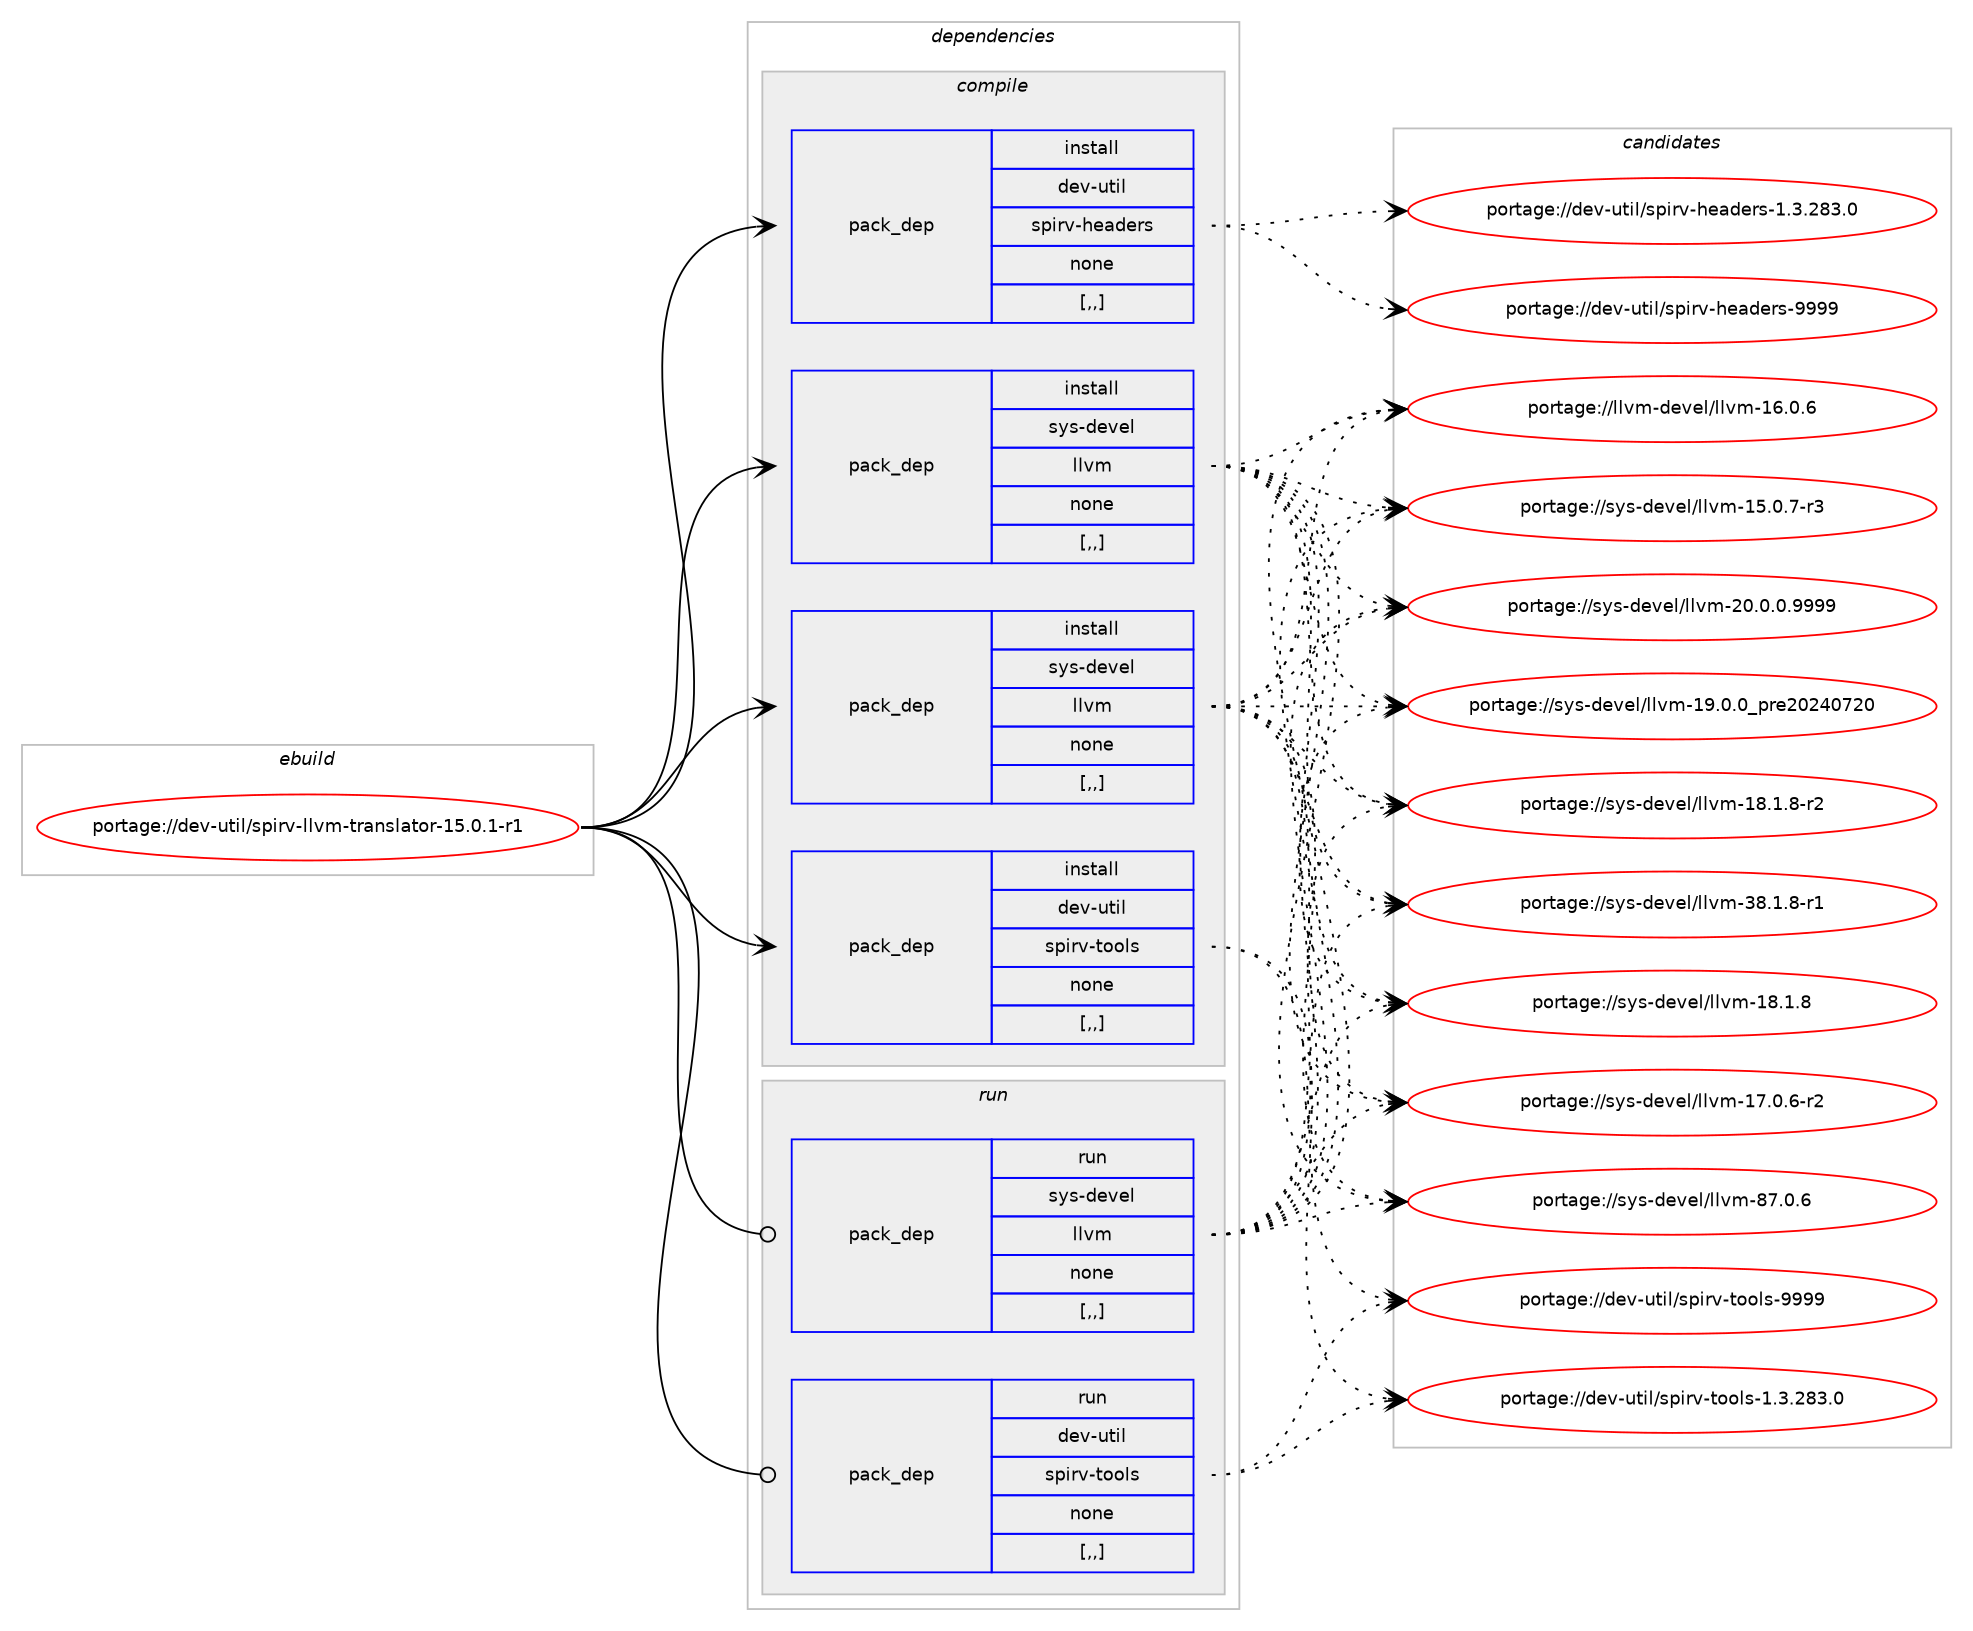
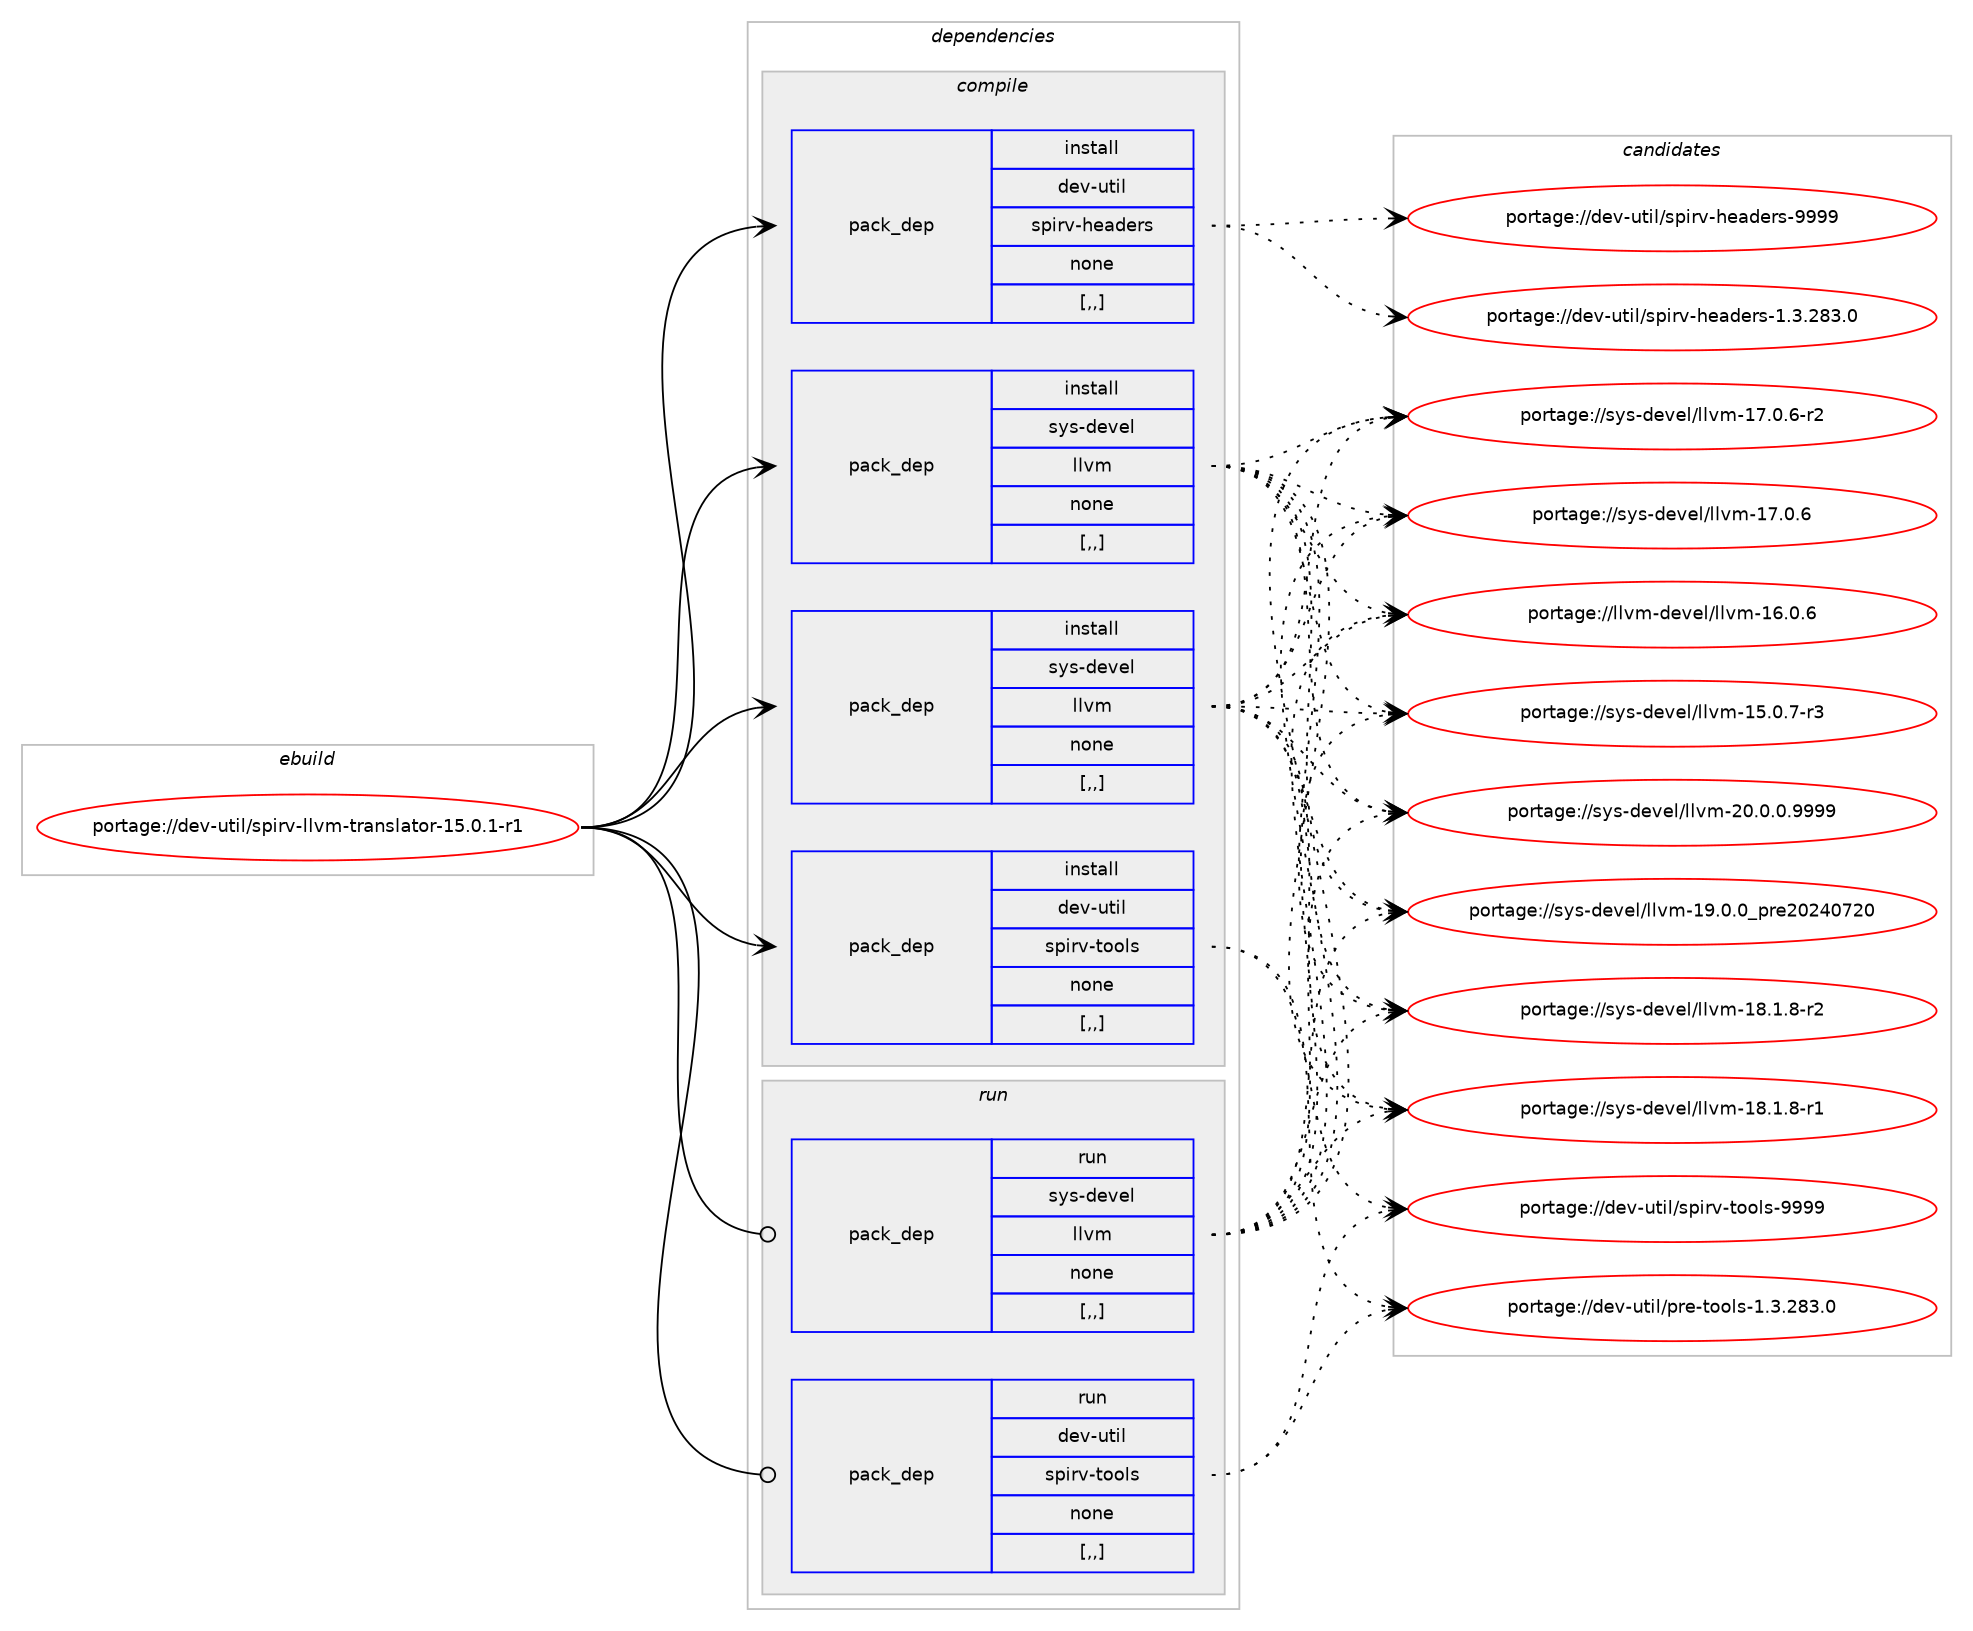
node "portage://sys-devel/llvm-38.1.8-r1": label "portage://sys-devel/llvm-38.1.8-r1" -> "portage://sys-devel/llvm-18.1.8-r1"
node "portage://sys-devel/llvm-18.1.8": removed
node "portage://sys-devel/llvm-87.0.6": label "portage://sys-devel/llvm-87.0.6" -> "portage://sys-devel/llvm-17.0.6"
node "portage://dev-util/spirv-tools-1.3.283.0": label "portage://dev-util/spirv-tools-1.3.283.0" -> "portage://dev-util/pre-tools-1.3.283.0"
